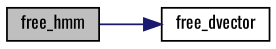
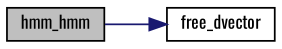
node "free_hmm": label "free_hmm" -> "hmm_hmm"
